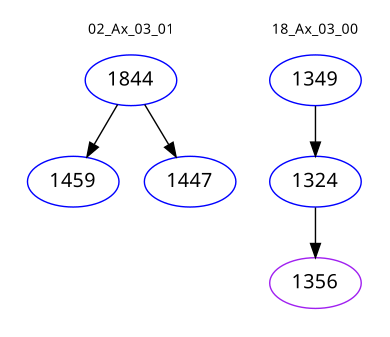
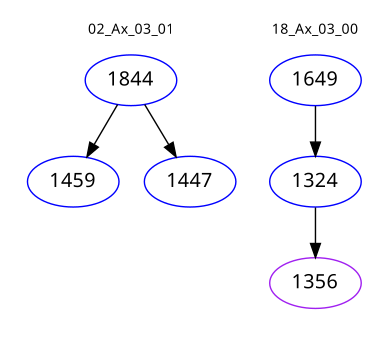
node "1349": label "1349" -> "1649"
